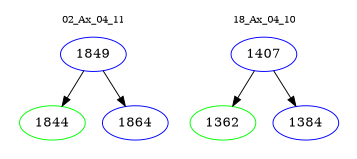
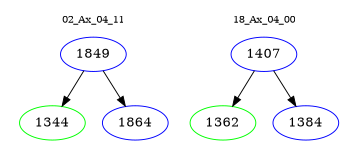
cluster "18_Ax_04_10": label "18_Ax_04_10" -> "18_Ax_04_00"
node "1844": label "1844" -> "1344"
